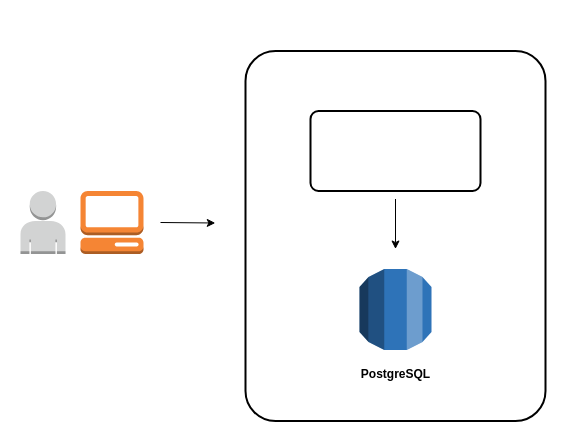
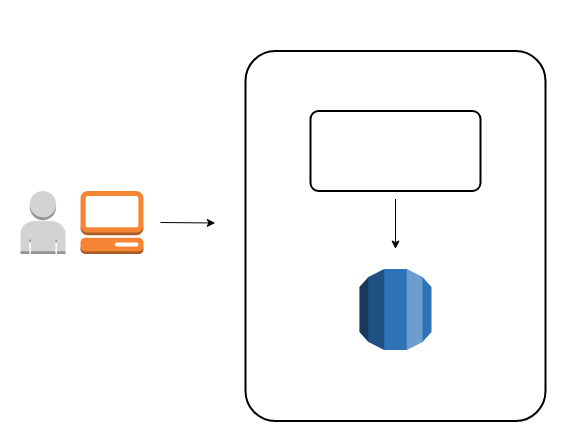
node "PostgreSQL": removed
